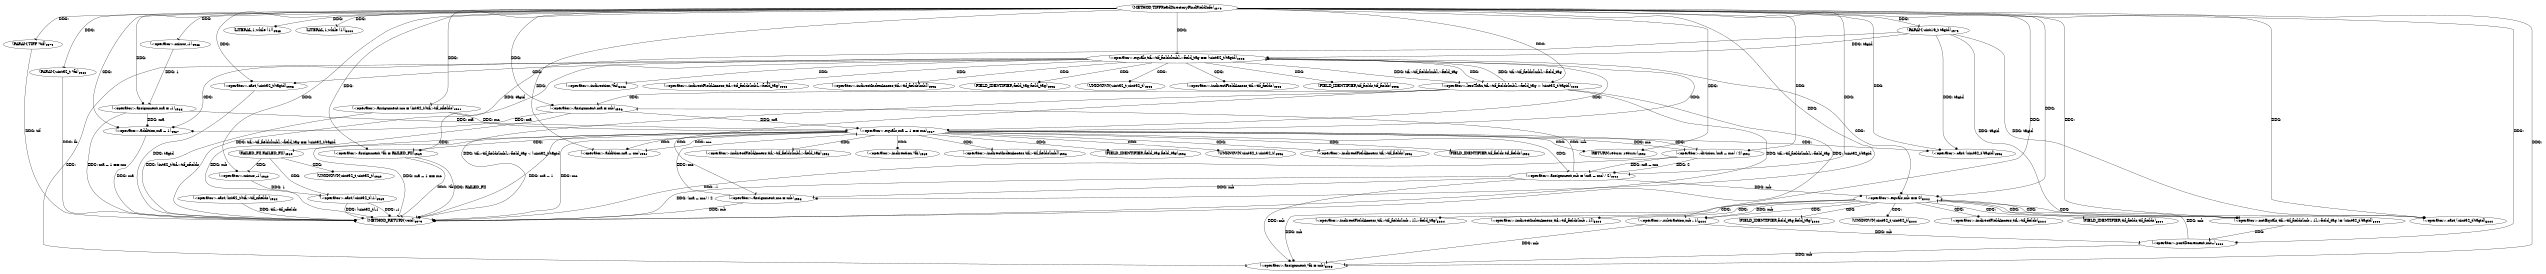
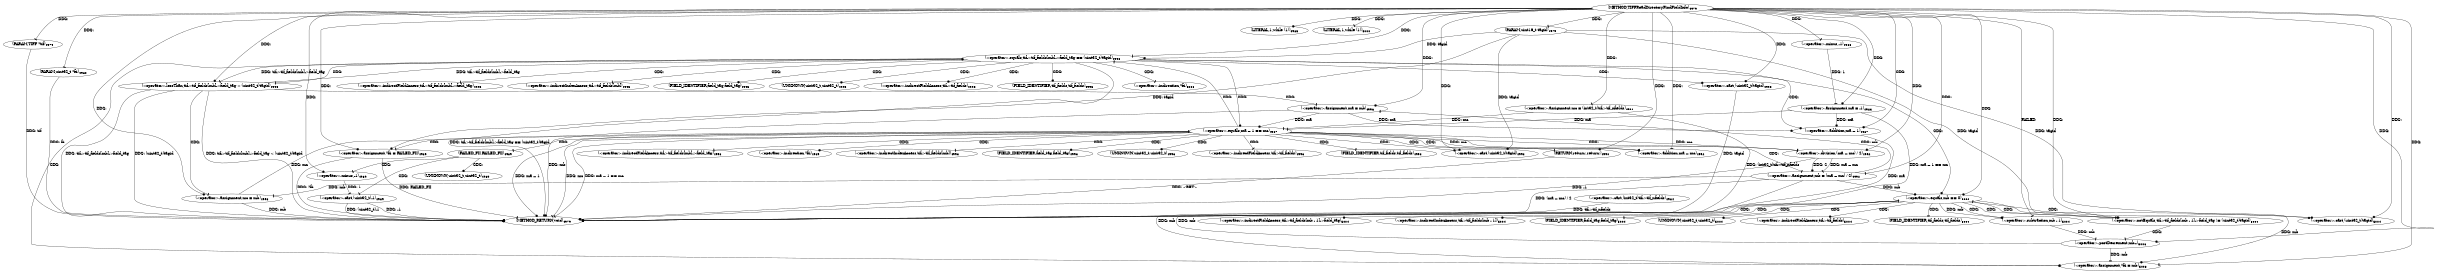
edge "(METHOD,TIFFReadDirectoryFindFieldInfo)" -> "(<operator>.subtraction,mb - 1)": label "DDG: " -> "FAILED: "
edge "(<operator>.equals,ma + 1 == mc)" -> "(RETURN,return;,return;)": arrowhead dot -> tee
edge "(RETURN,return;,return;)" -> "(METHOD_RETURN,void)": added, label "DDG: <RET>"
edge "(<operator>.subtraction,mb - 1)" -> "(<operator>.assignment,*fii = mb)": removed, label "DDG: mb"
